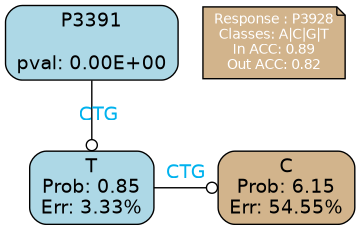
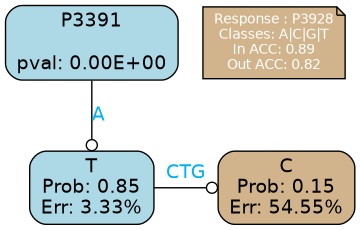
edge "P3391 pval: 0.00E+00" -> "T Prob: 0.85 Err: 3.33%": label "CTG" -> "A"
node "C Prob: 6.15 Err: 54.55%": label "C Prob: 6.15 Err: 54.55%" -> "C Prob: 0.15 Err: 54.55%"
